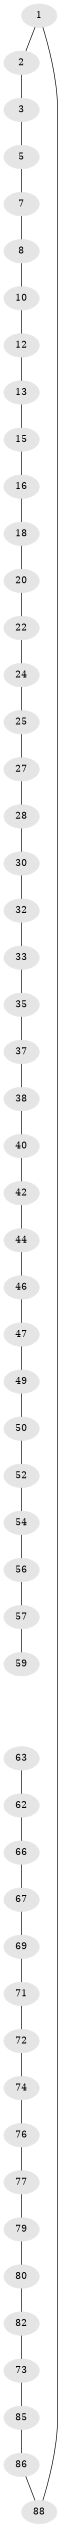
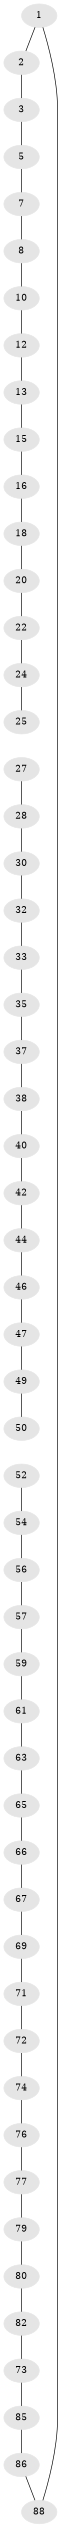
edge "25" -- "27": removed
edge "50" -- "52": removed
node "61": added
node "62": label "62" -> "65"
